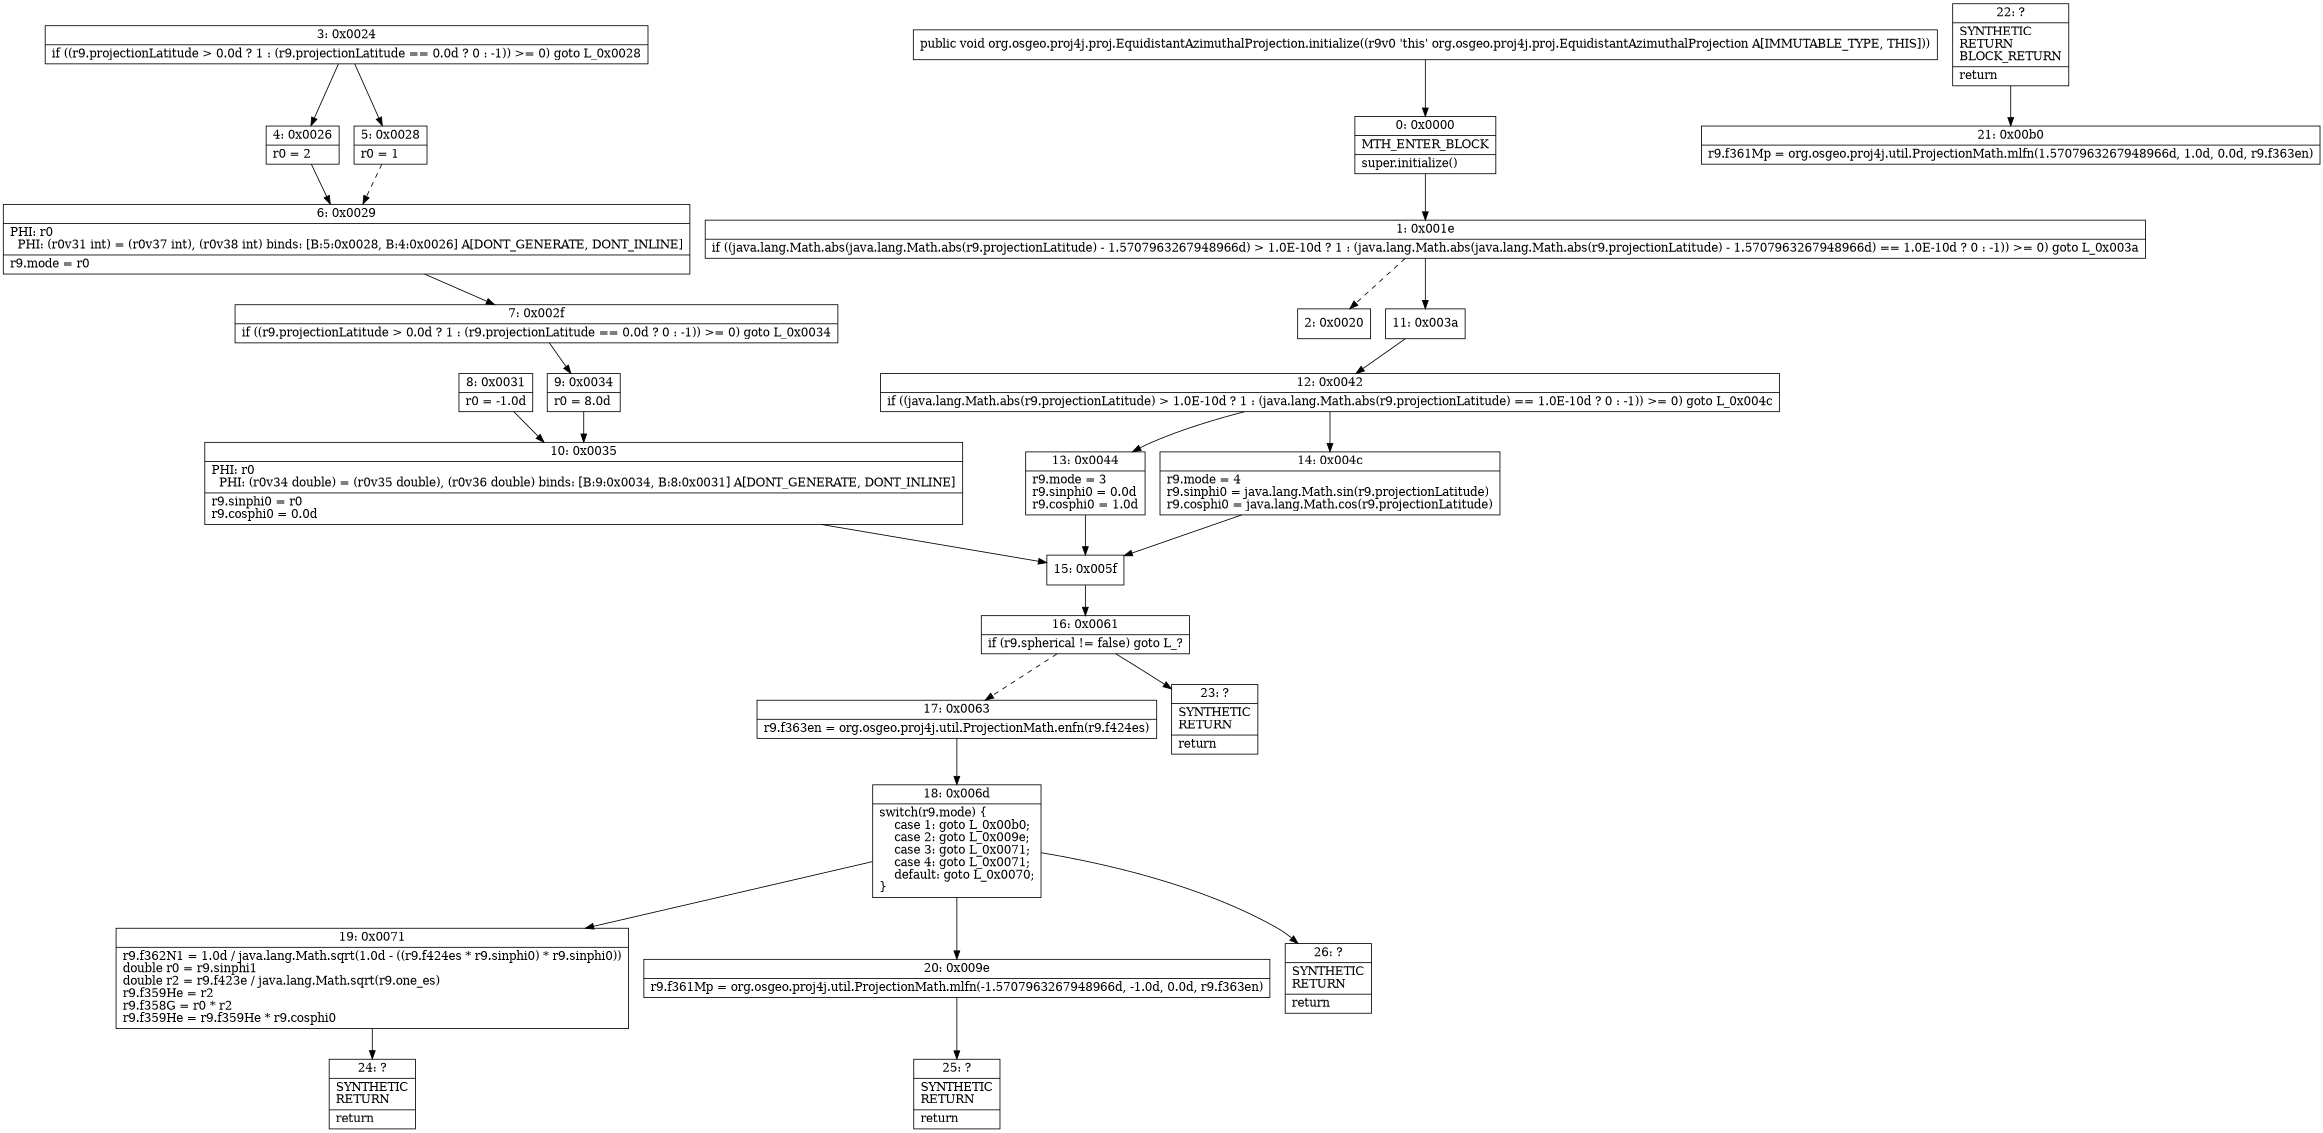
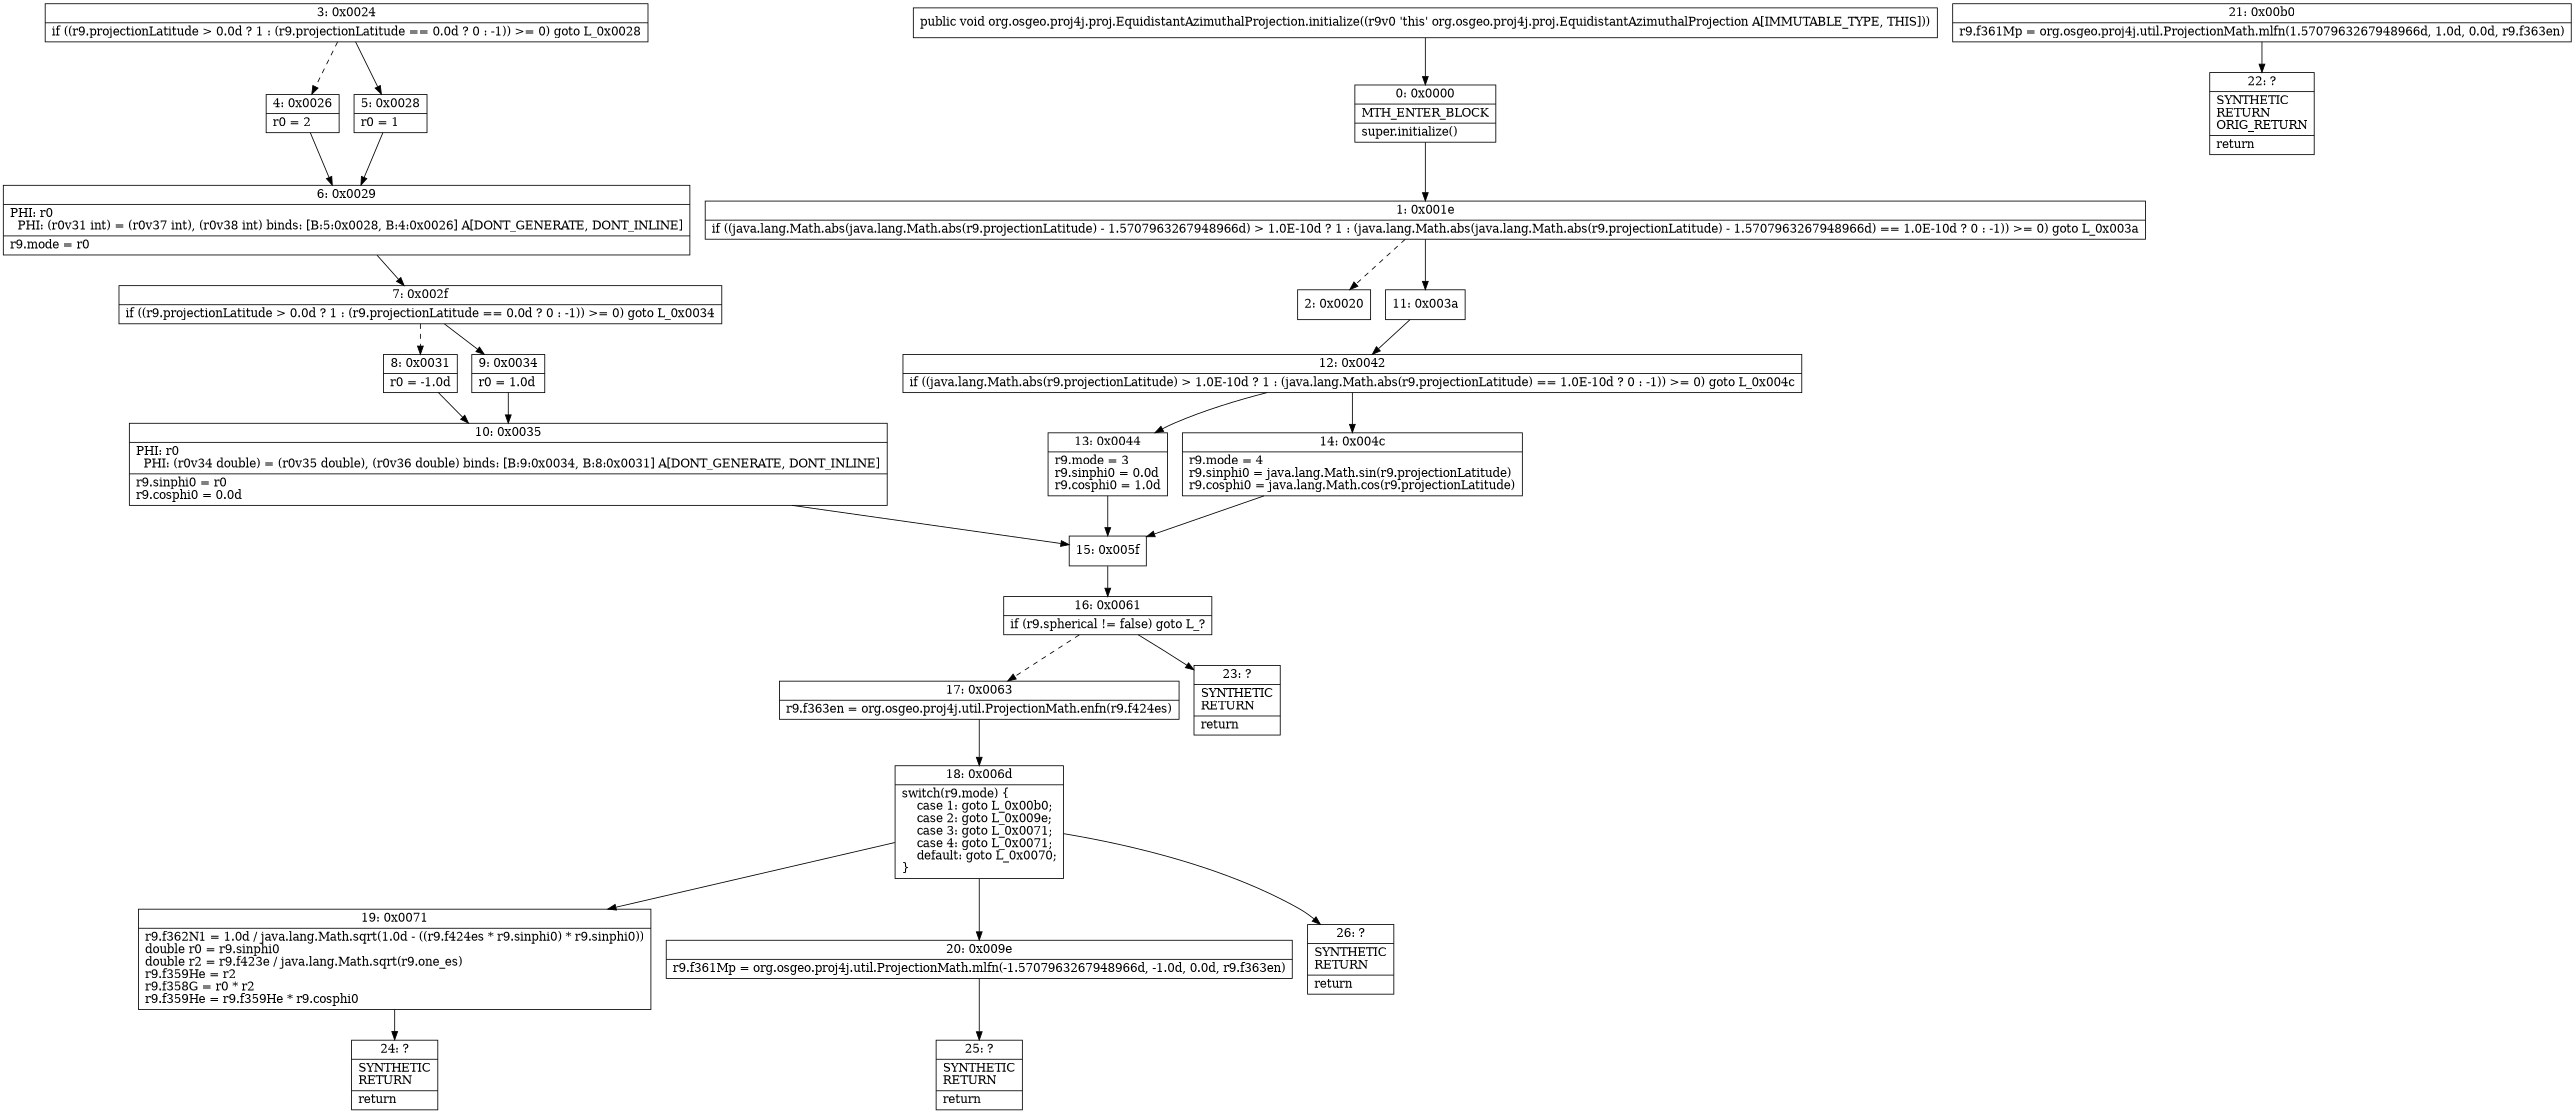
node "22: ?": text "BLOCK_RETURN" -> "ORIG_RETURN"
edge "3: 0x0024" -> "4: 0x0026": style solid -> dashed
edge "22: ?" -> "21: 0x00b0": reversed
edge "5: 0x0028" -> "6: 0x0029": style dashed -> solid
edge "7: 0x002f" -> "8: 0x0031": added
node "9: 0x0034": text "r0 = 8.0d" -> "r0 = 1.0d"
node "19: 0x0071": text "double r0 = r9.sinphi1" -> "double r0 = r9.sinphi0"
